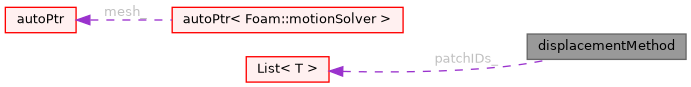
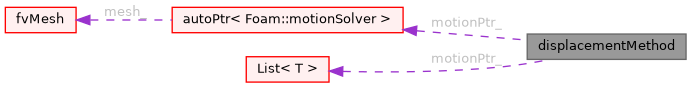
node "autoPtr": label "autoPtr" -> "fvMesh"
edge "displacementMethod" -> "autoPtr< Foam::motionSolver >": added, label "motionPtr_"
edge "displacementMethod" -> "List< T >": label " patchIDs_" -> " motionPtr_"
